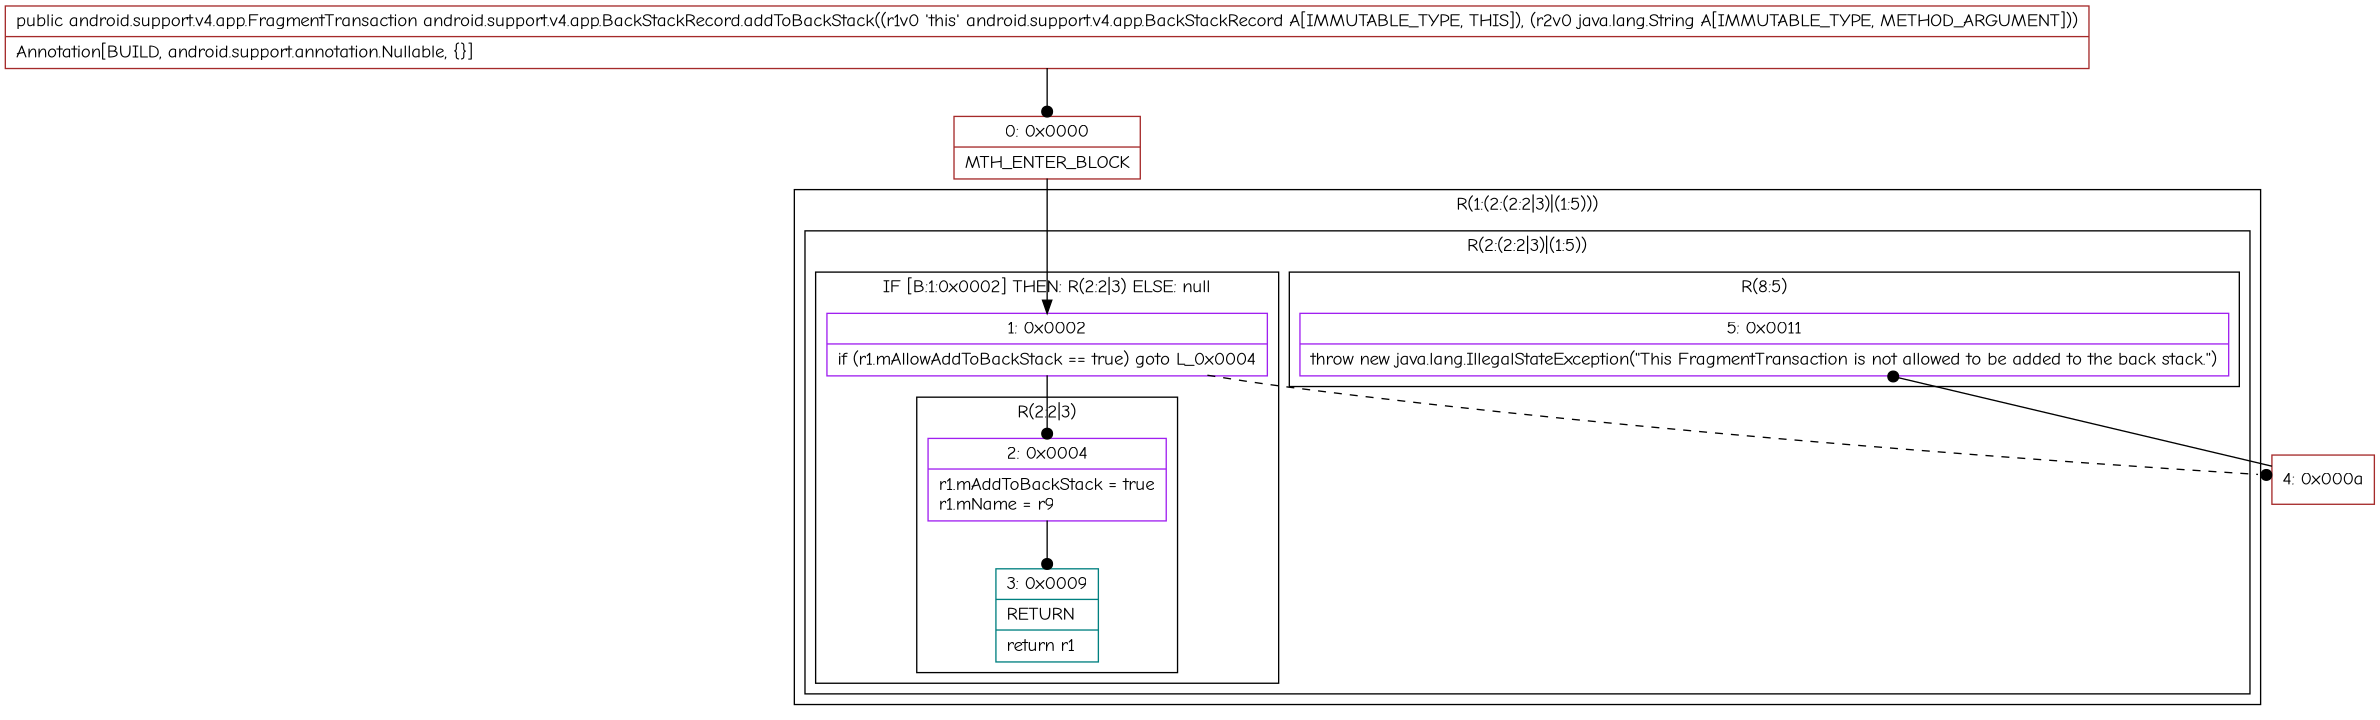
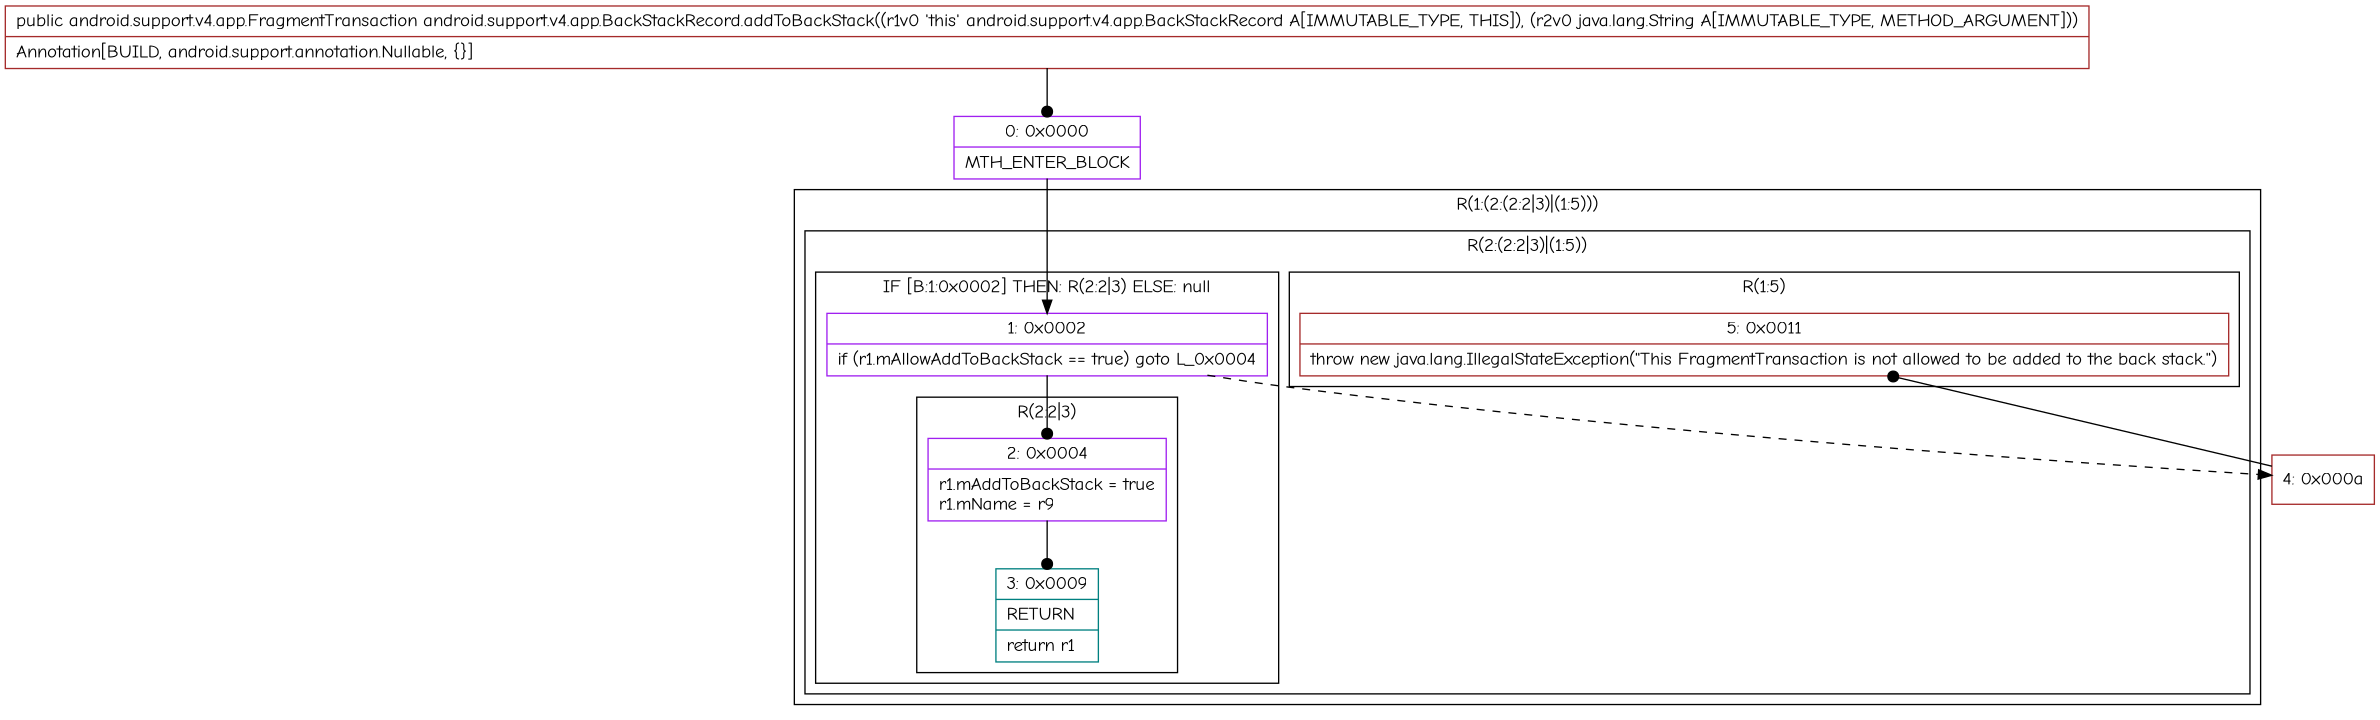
node "0: 0x0000": color brown -> purple
cluster "R(8:5)": label "R(8:5)" -> "R(1:5)"
node "5: 0x0011": color purple -> brown
edge "1: 0x0002" -> "4: 0x000a": arrowhead dot -> normal
